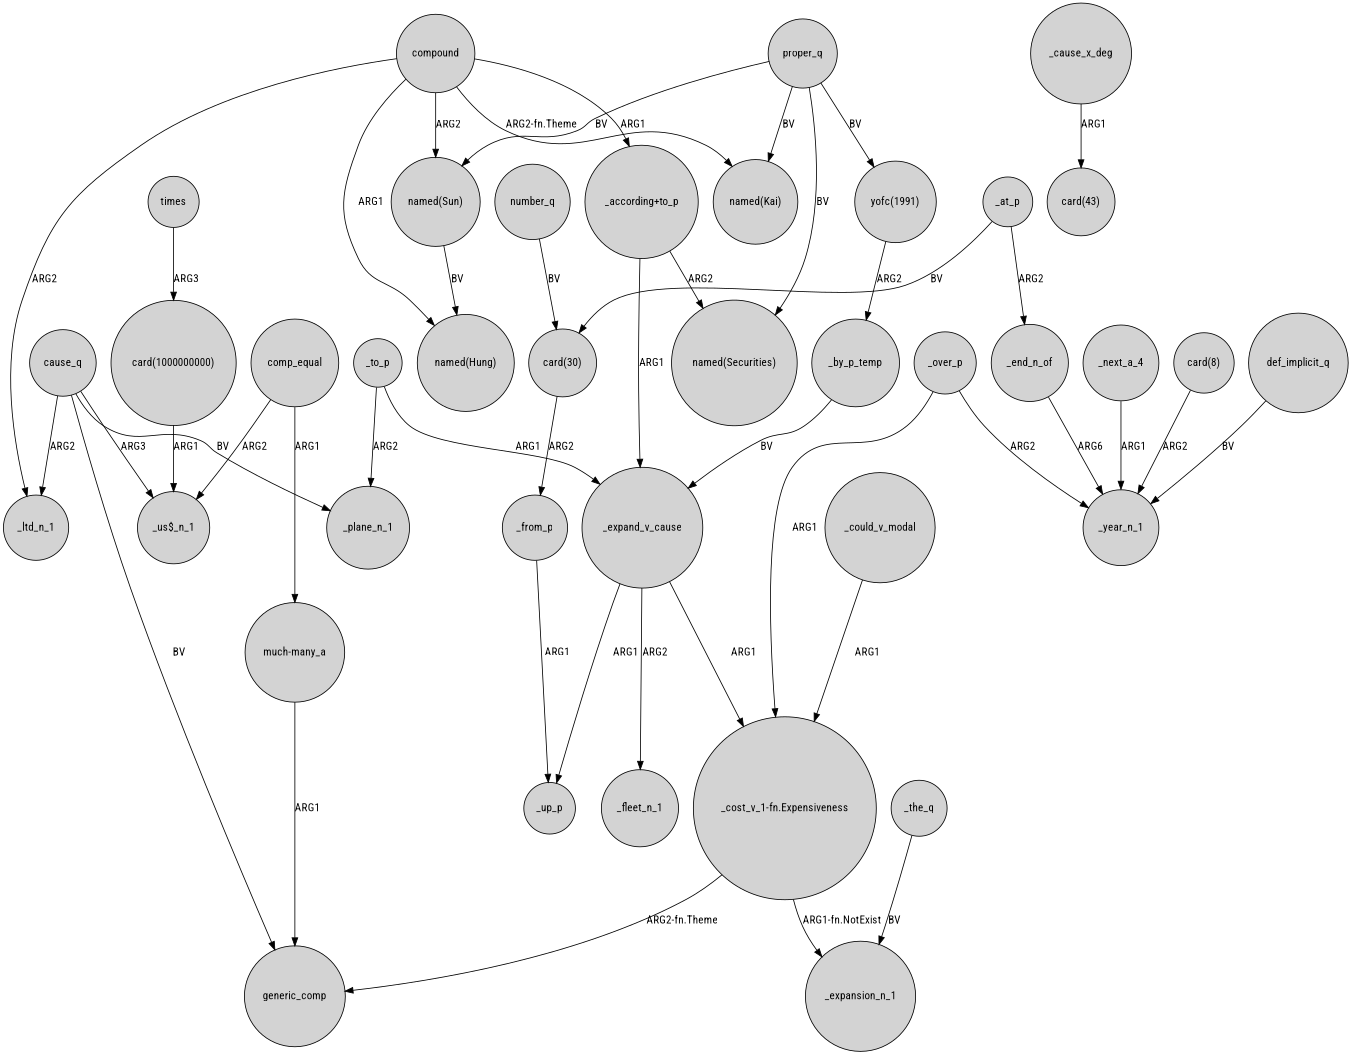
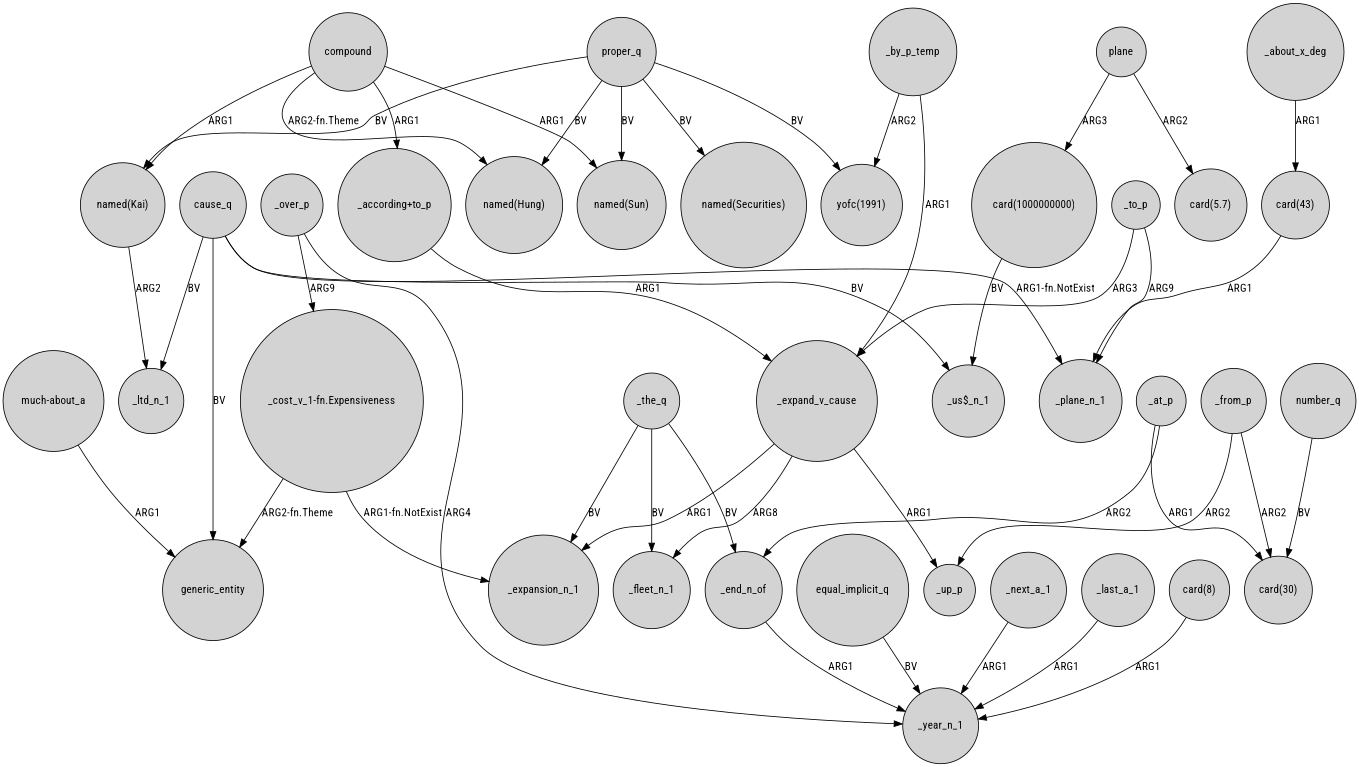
node "_cause_x_deg": label "_cause_x_deg" -> "_about_x_deg"
edge "compound" -> "named(Sun)": label "ARG2" -> "ARG1"
edge "compound" -> "named(Kai)": label "ARG2-fn.Theme" -> "ARG1"
edge "compound" -> "_ltd_n_1": now "named(Kai)" -> "_ltd_n_1"
node "times": label "times" -> "plane"
edge "compound" -> "named(Hung)": label "ARG1" -> "ARG2-fn.Theme"
node "card(5.7)": added
edge "named(Sun)" -> "named(Hung)": now "proper_q" -> "named(Hung)"
edge "_according+to_p" -> "named(Securities)": removed, label "ARG2"
edge "yofc(1991)" -> "_by_p_temp": reversed
edge "_at_p" -> "card(30)": label "BV" -> "ARG1"
edge "card(43)" -> "_plane_n_1": added, label "ARG1"
node "comp_equal": removed
node "_next_a_4": label "_next_a_4" -> "_next_a_1"
node "def_implicit_q": label "def_implicit_q" -> "equal_implicit_q"
edge "card(30)" -> "_from_p": reversed
edge "cause_q" -> "_ltd_n_1": label "ARG2" -> "BV"
edge "cause_q" -> "_us$_n_1": label "ARG3" -> "BV"
edge "card(1000000000)" -> "_us$_n_1": label "ARG1" -> "BV"
edge "cause_q" -> "_plane_n_1": label "BV" -> "ARG1-fn.NotExist"
edge "_to_p" -> "_plane_n_1": label "ARG2" -> "ARG9"
edge "_to_p" -> "_expand_v_cause": label "ARG1" -> "ARG3"
edge "_by_p_temp" -> "_expand_v_cause": label "BV" -> "ARG1"
edge "_over_p" -> "_year_n_1": label "ARG2" -> "ARG4"
edge "_end_n_of" -> "_year_n_1": label "ARG6" -> "ARG1"
edge "card(8)" -> "_year_n_1": label "ARG2" -> "ARG1"
edge "_the_q" -> "_end_n_of": added, label "BV"
edge "_the_q" -> "_fleet_n_1": added, label "BV"
edge "_over_p" -> "_cost_v_1-fn.Expensiveness": label "ARG1" -> "ARG9"
node "_could_v_modal": removed
node "_last_a_1": added
edge "_expand_v_cause" -> "_cost_v_1-fn.Expensiveness": now "_expand_v_cause" -> "_expansion_n_1"
node "much-many_a": label "much-many_a" -> "much-about_a"
edge "_from_p" -> "_up_p": label "ARG1" -> "ARG2"
edge "_expand_v_cause" -> "_fleet_n_1": label "ARG2" -> "ARG8"
node "generic_comp": label "generic_comp" -> "generic_entity"
